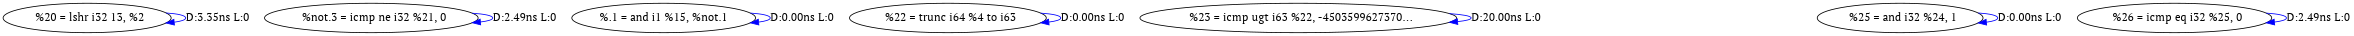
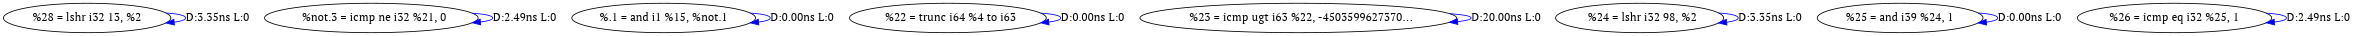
node "%20 = lshr i32 13, %2": label "%20 = lshr i32 13, %2" -> "%28 = lshr i32 13, %2"
node "%24 = lshr i32 98, %2": added
node "%25 = and i32 %24, 1": label "%25 = and i32 %24, 1" -> "%25 = and i39 %24, 1"
node "%26 = icmp eq i32 %25, 0": label "%26 = icmp eq i32 %25, 0" -> "%26 = icmp eq i32 %25, 1"
